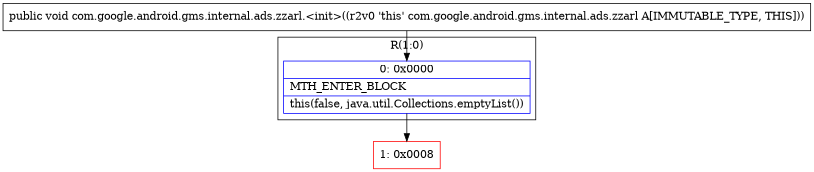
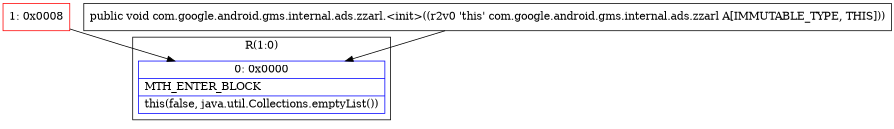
edge "0: 0x0000" -> "1: 0x0008": reversed
